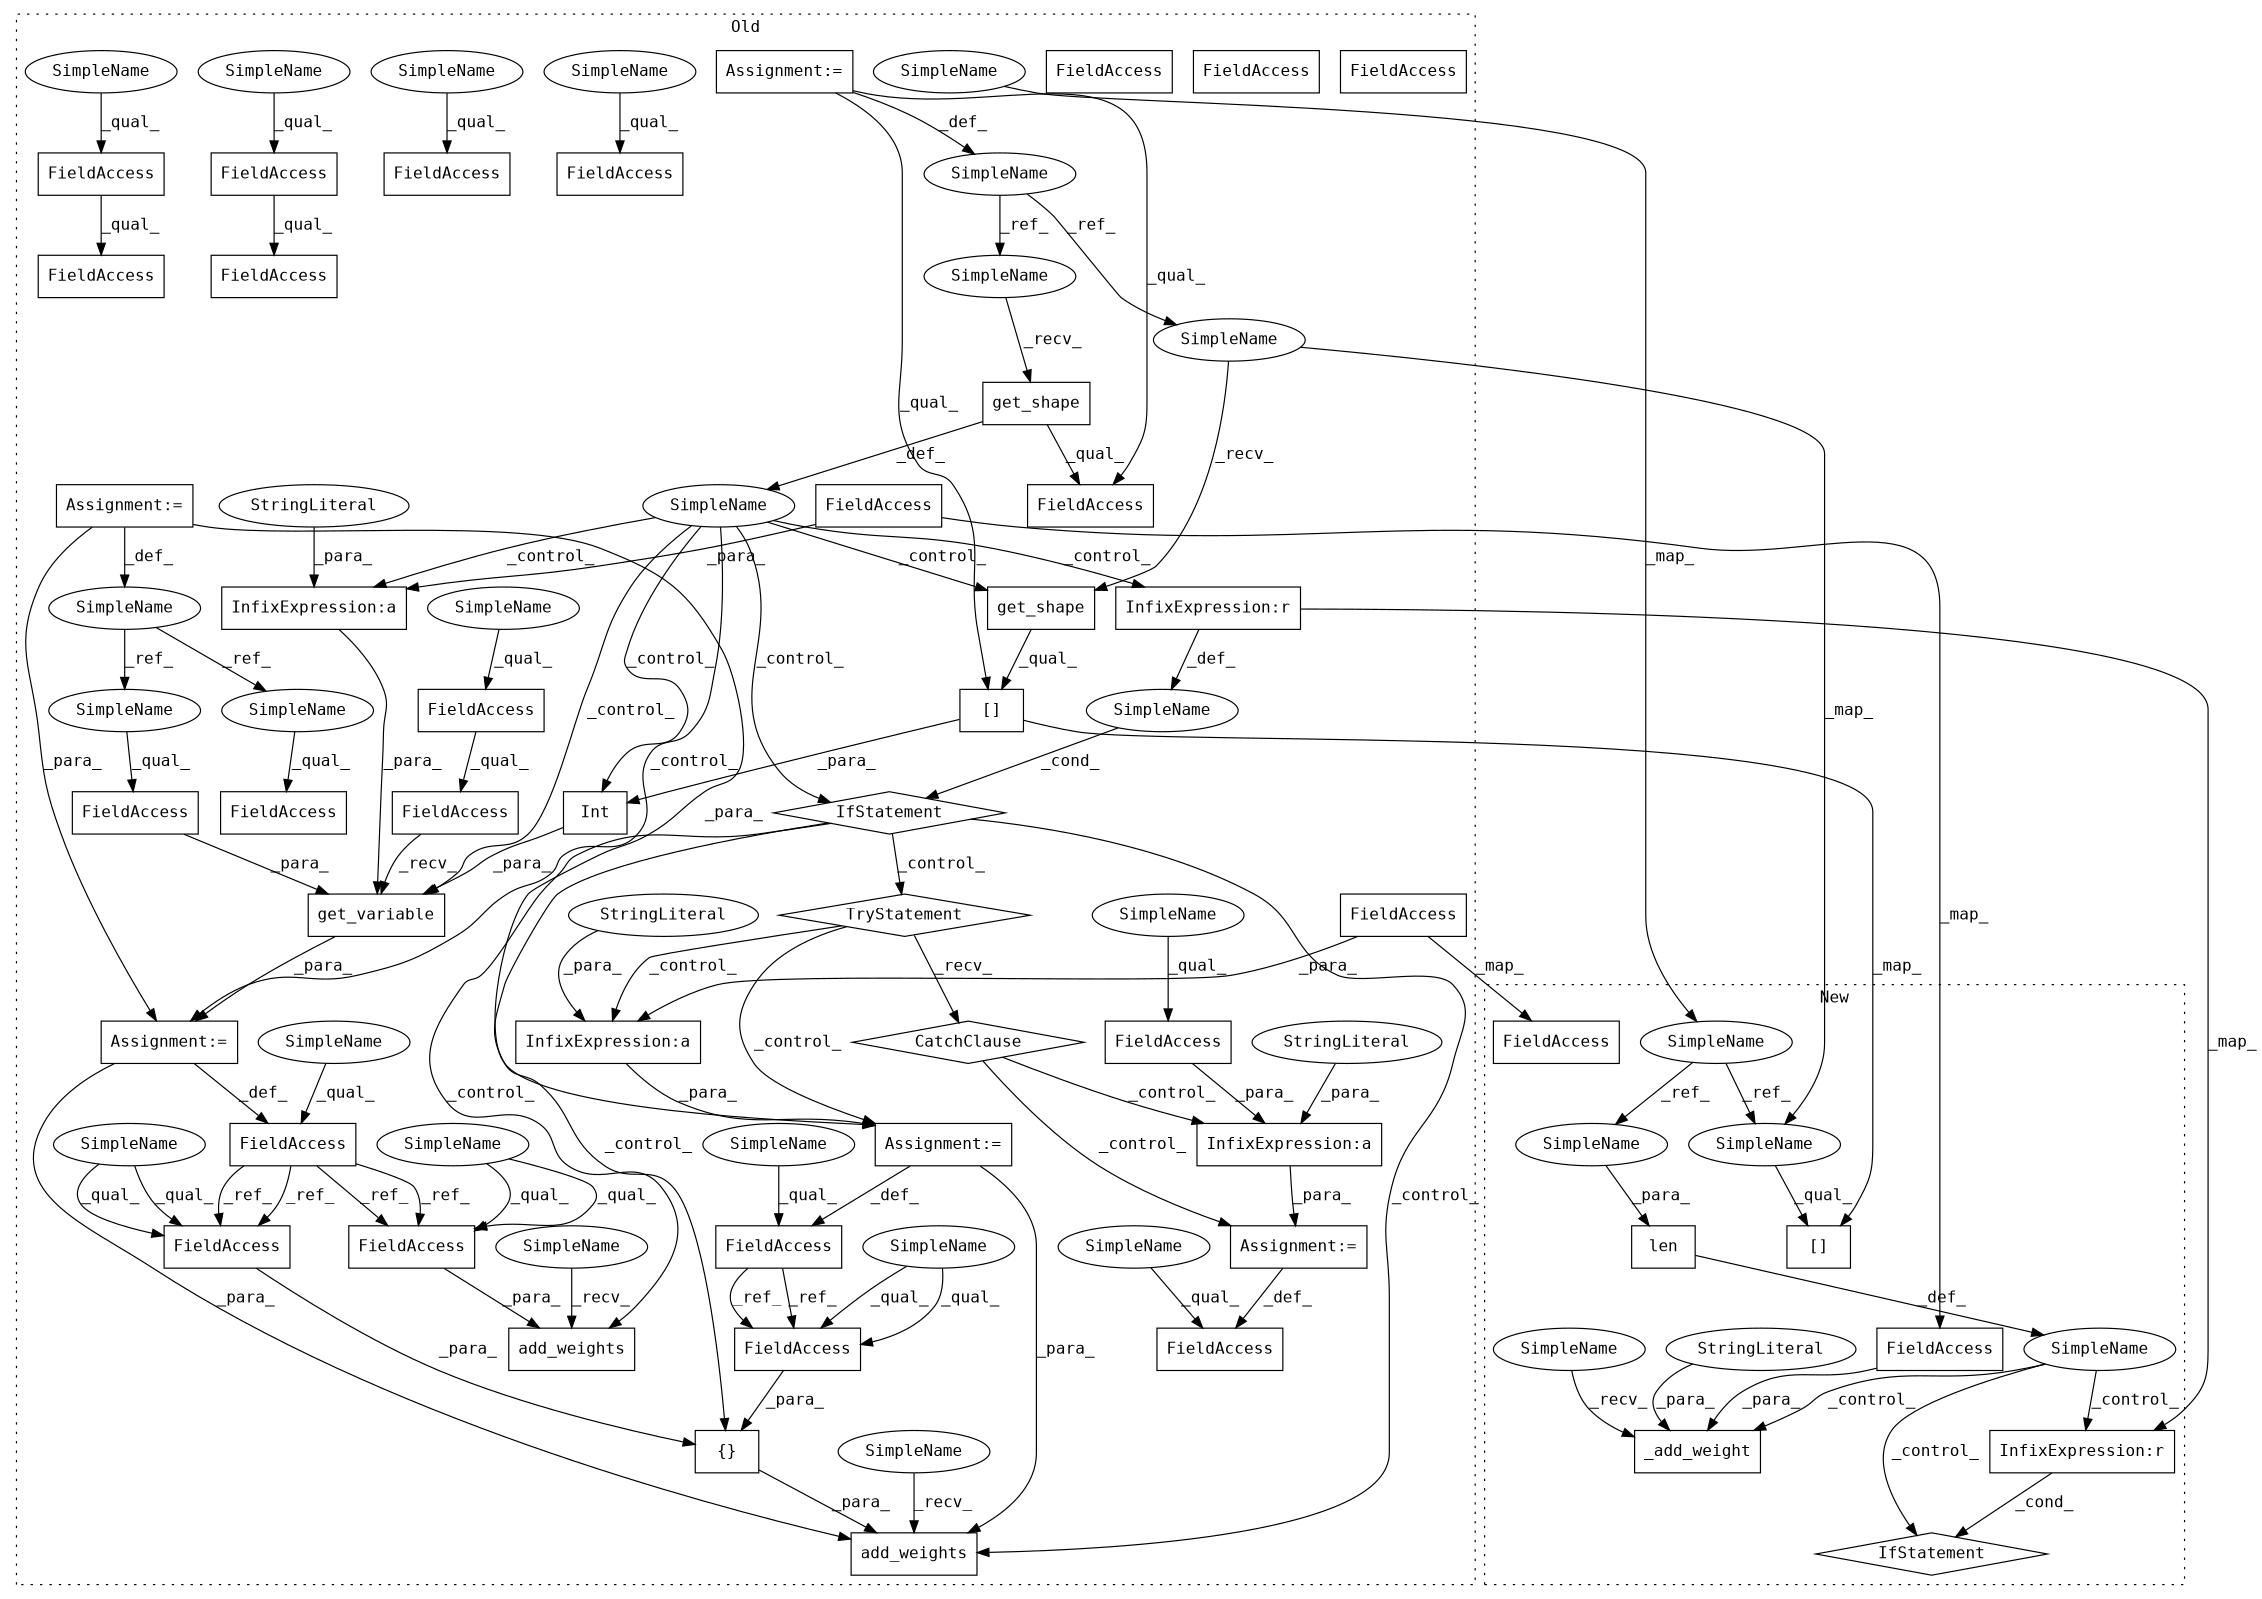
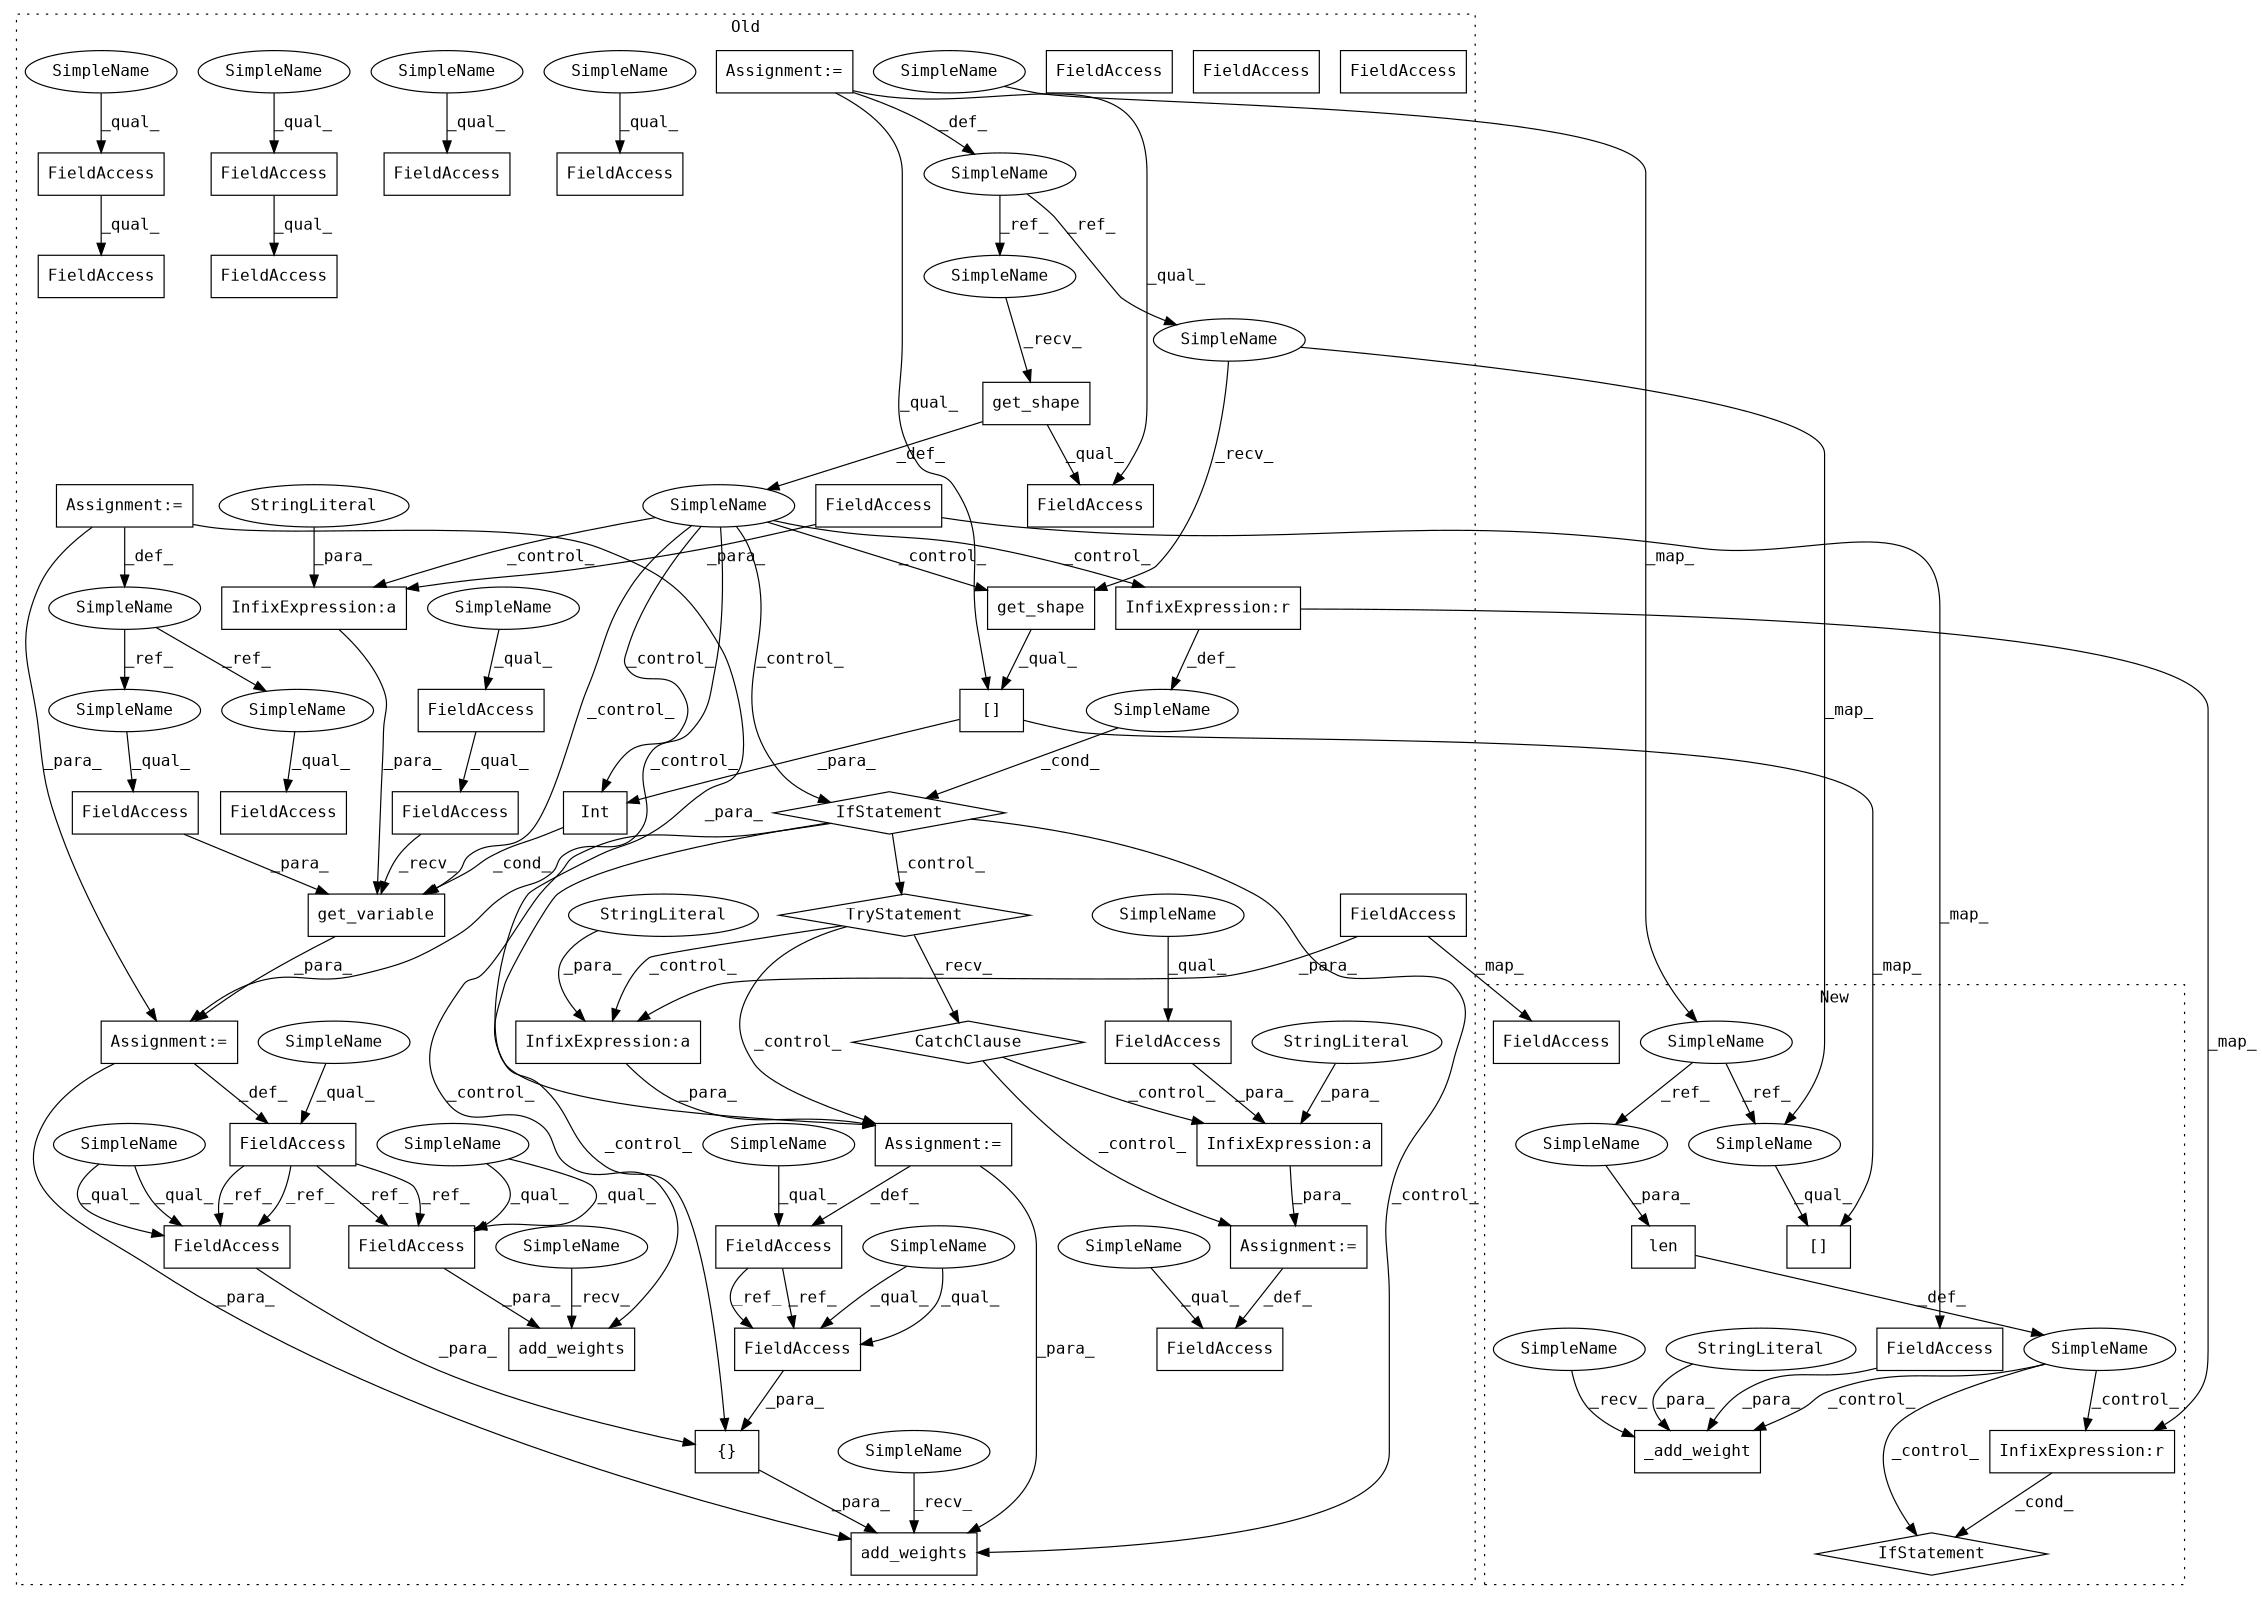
edge "Int" -> "get_variable": label "_para_" -> "_cond_"
